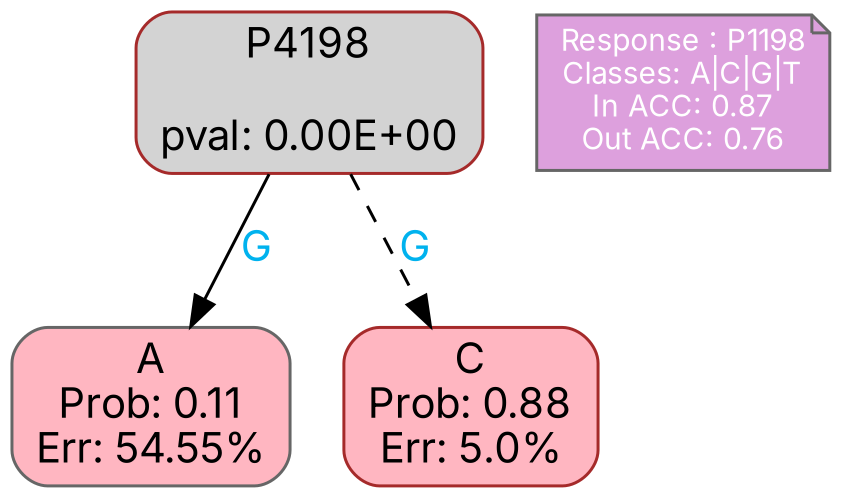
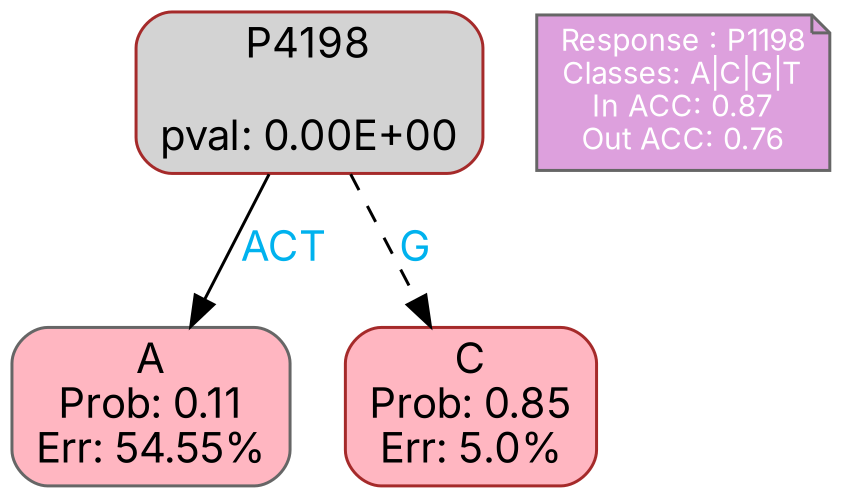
edge "P4198 pval: 0.00E+00" -> "A Prob: 0.11 Err: 54.55%": label "G" -> "ACT"
node "C Prob: 0.88 Err: 5.0%": label "C Prob: 0.88 Err: 5.0%" -> "C Prob: 0.85 Err: 5.0%"
